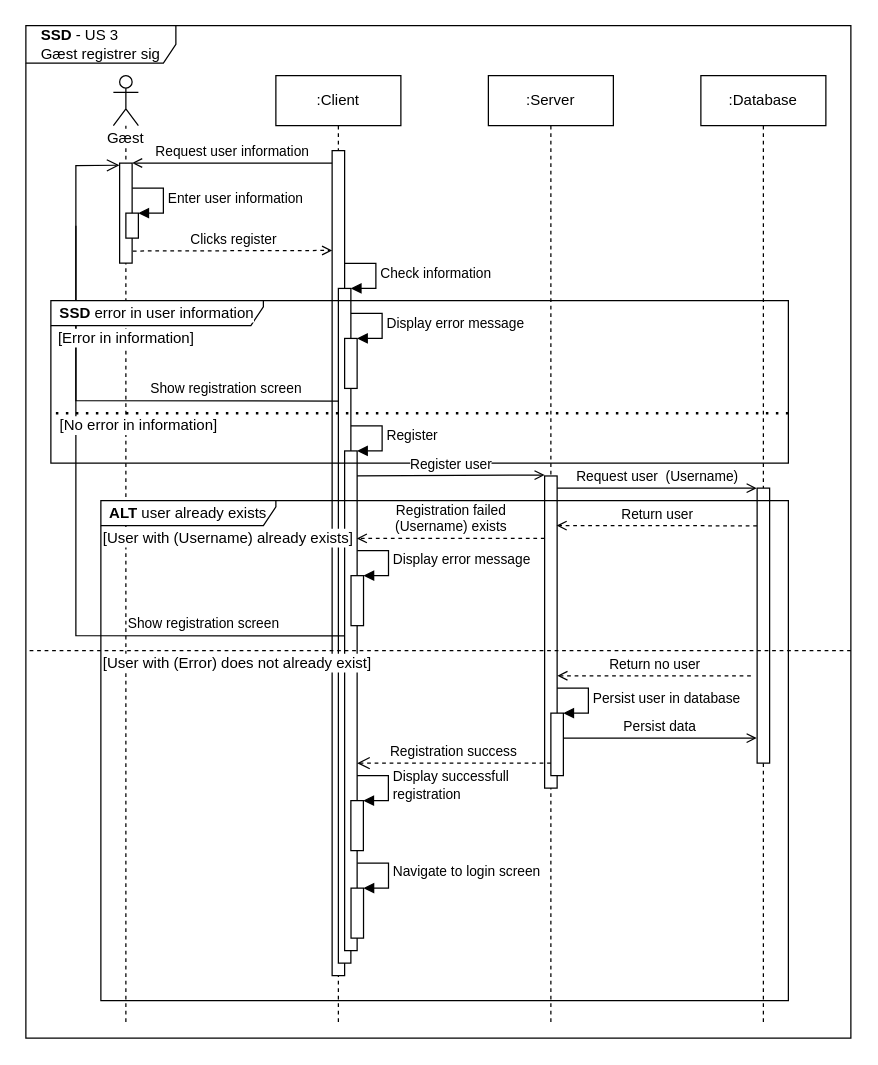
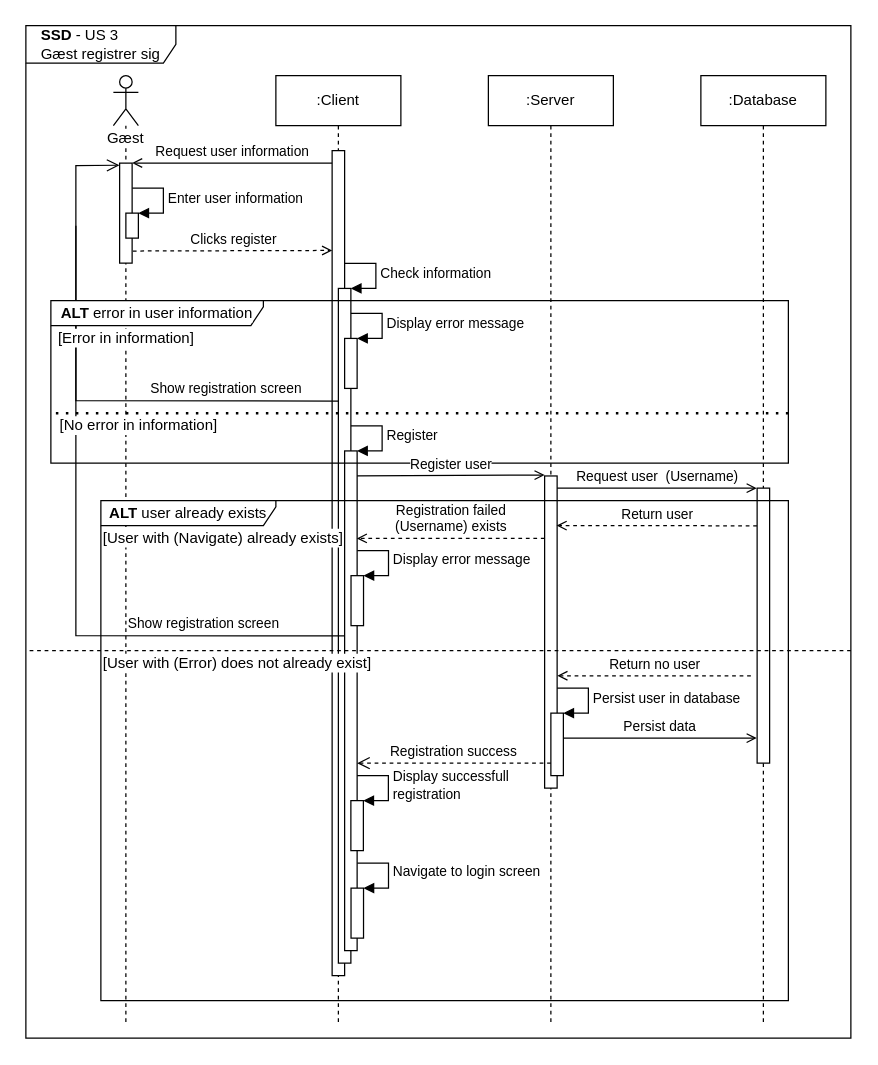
node "SSD error in user information": label "SSD error in user information" -> "ALT error in user information"
node "[User with (Username) already exists]": label "[User with (Username) already exists]" -> "[User with (Navigate) already exists]"
